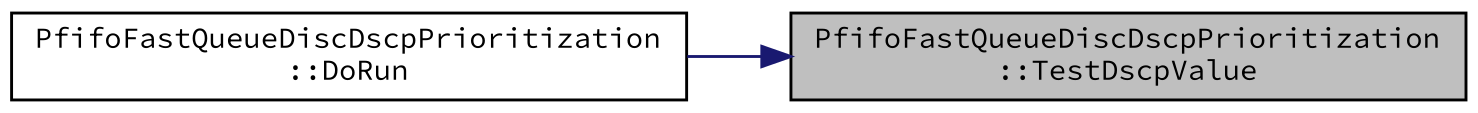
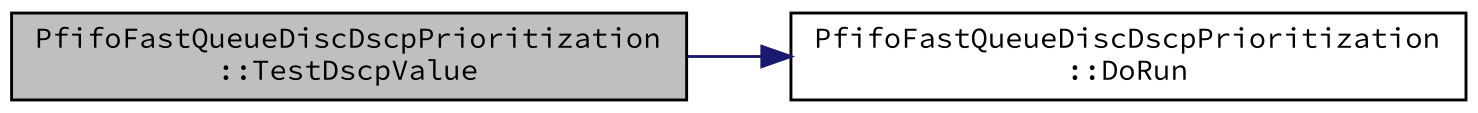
edge "PfifoFastQueueDiscDscpPrioritization ::DoRun" -> "PfifoFastQueueDiscDscpPrioritization ::TestDscpValue": reversed
